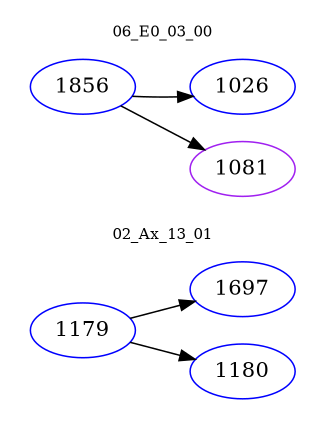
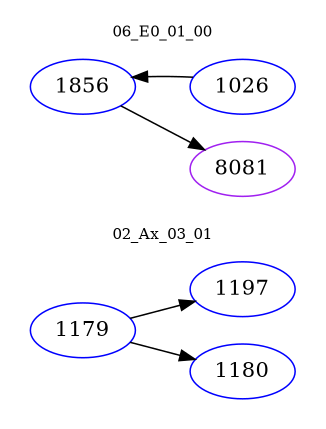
cluster "06_E0_03_00": label "06_E0_03_00" -> "06_E0_01_00"
edge "1856" -> "1026": reversed
node "1081": label "1081" -> "8081"
cluster "02_Ax_13_01": label "02_Ax_13_01" -> "02_Ax_03_01"
node "1697": label "1697" -> "1197"
